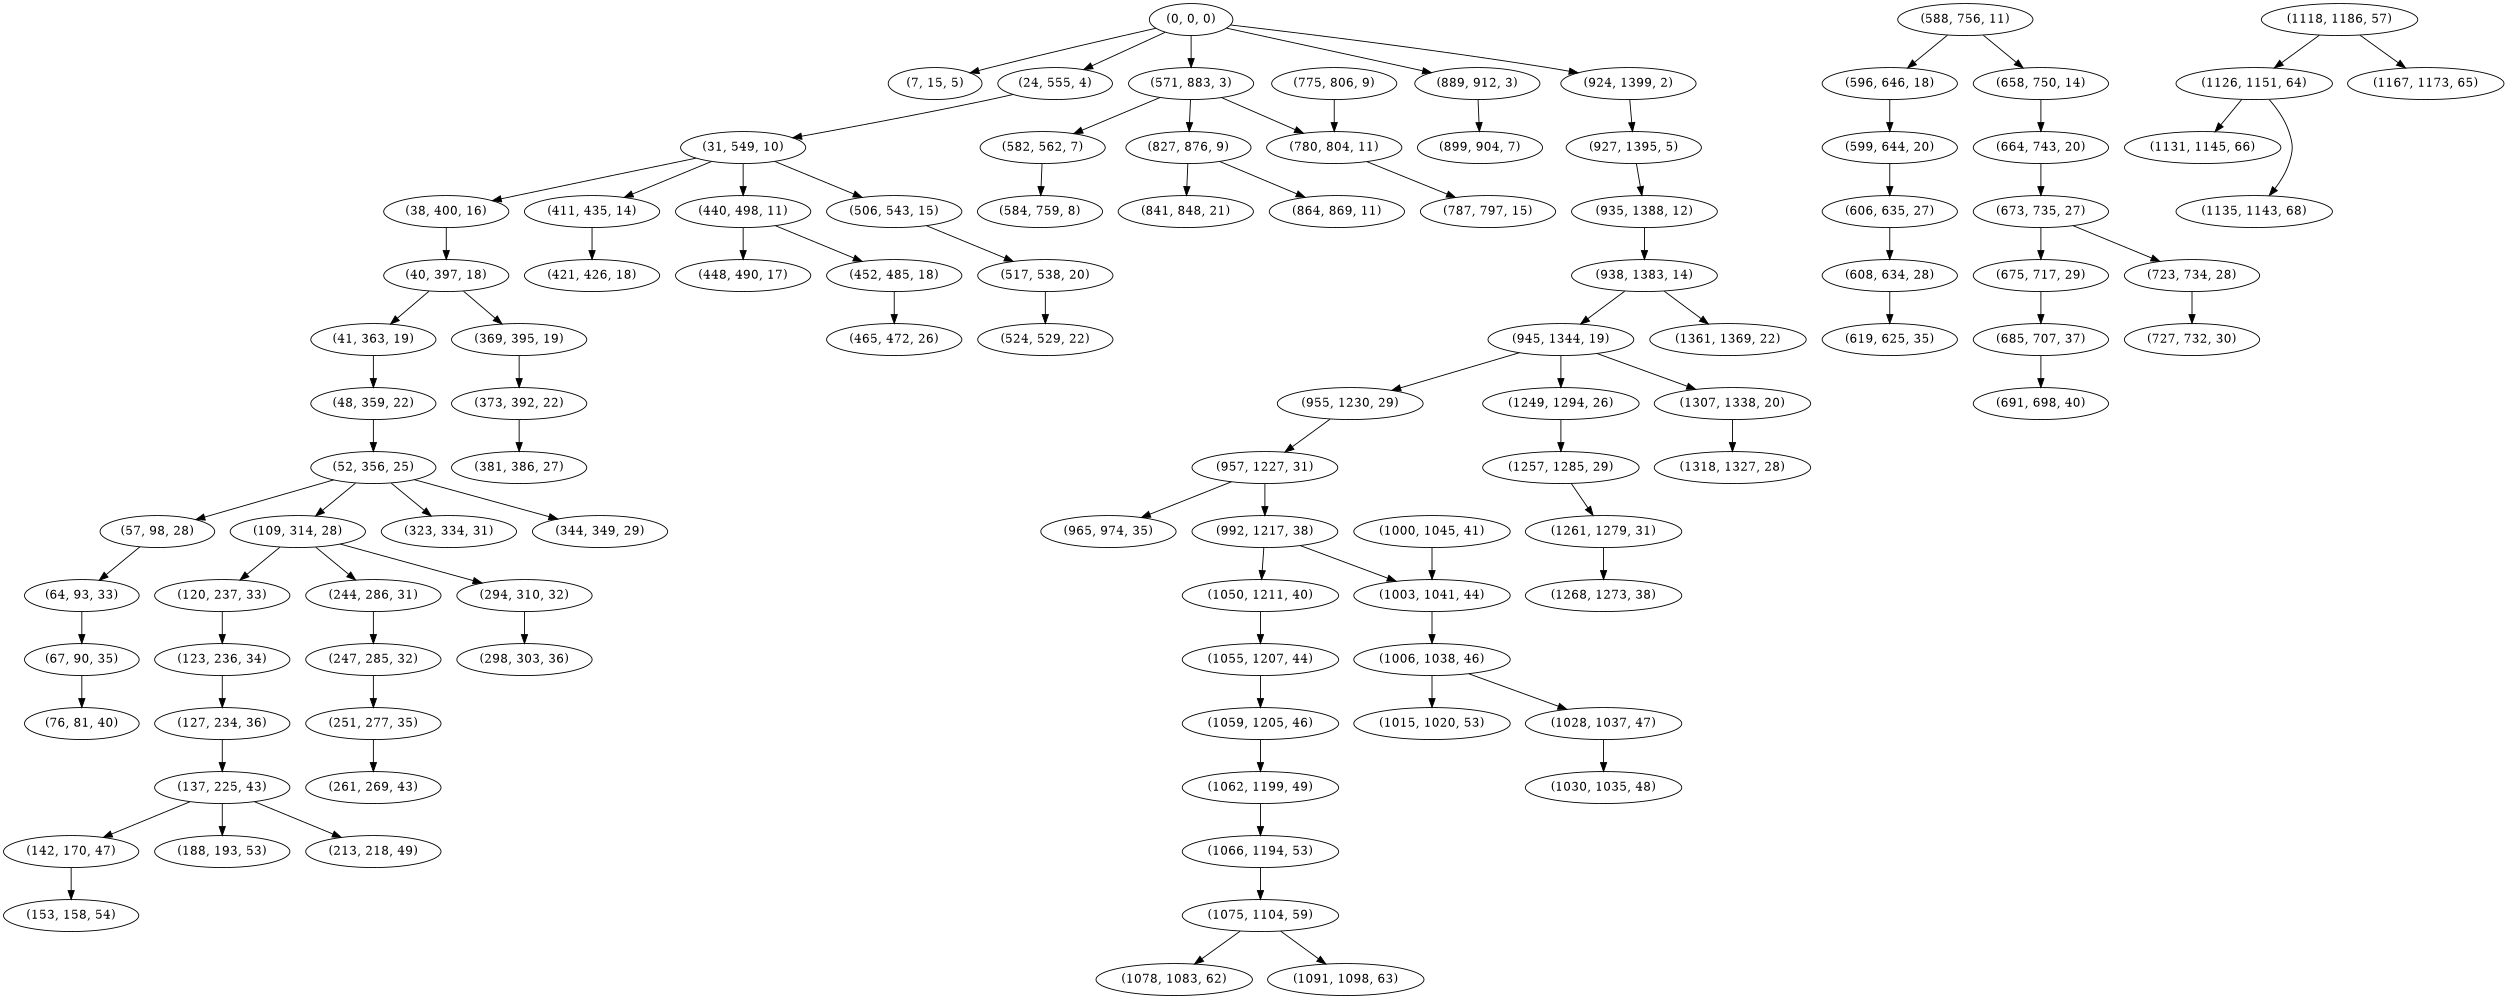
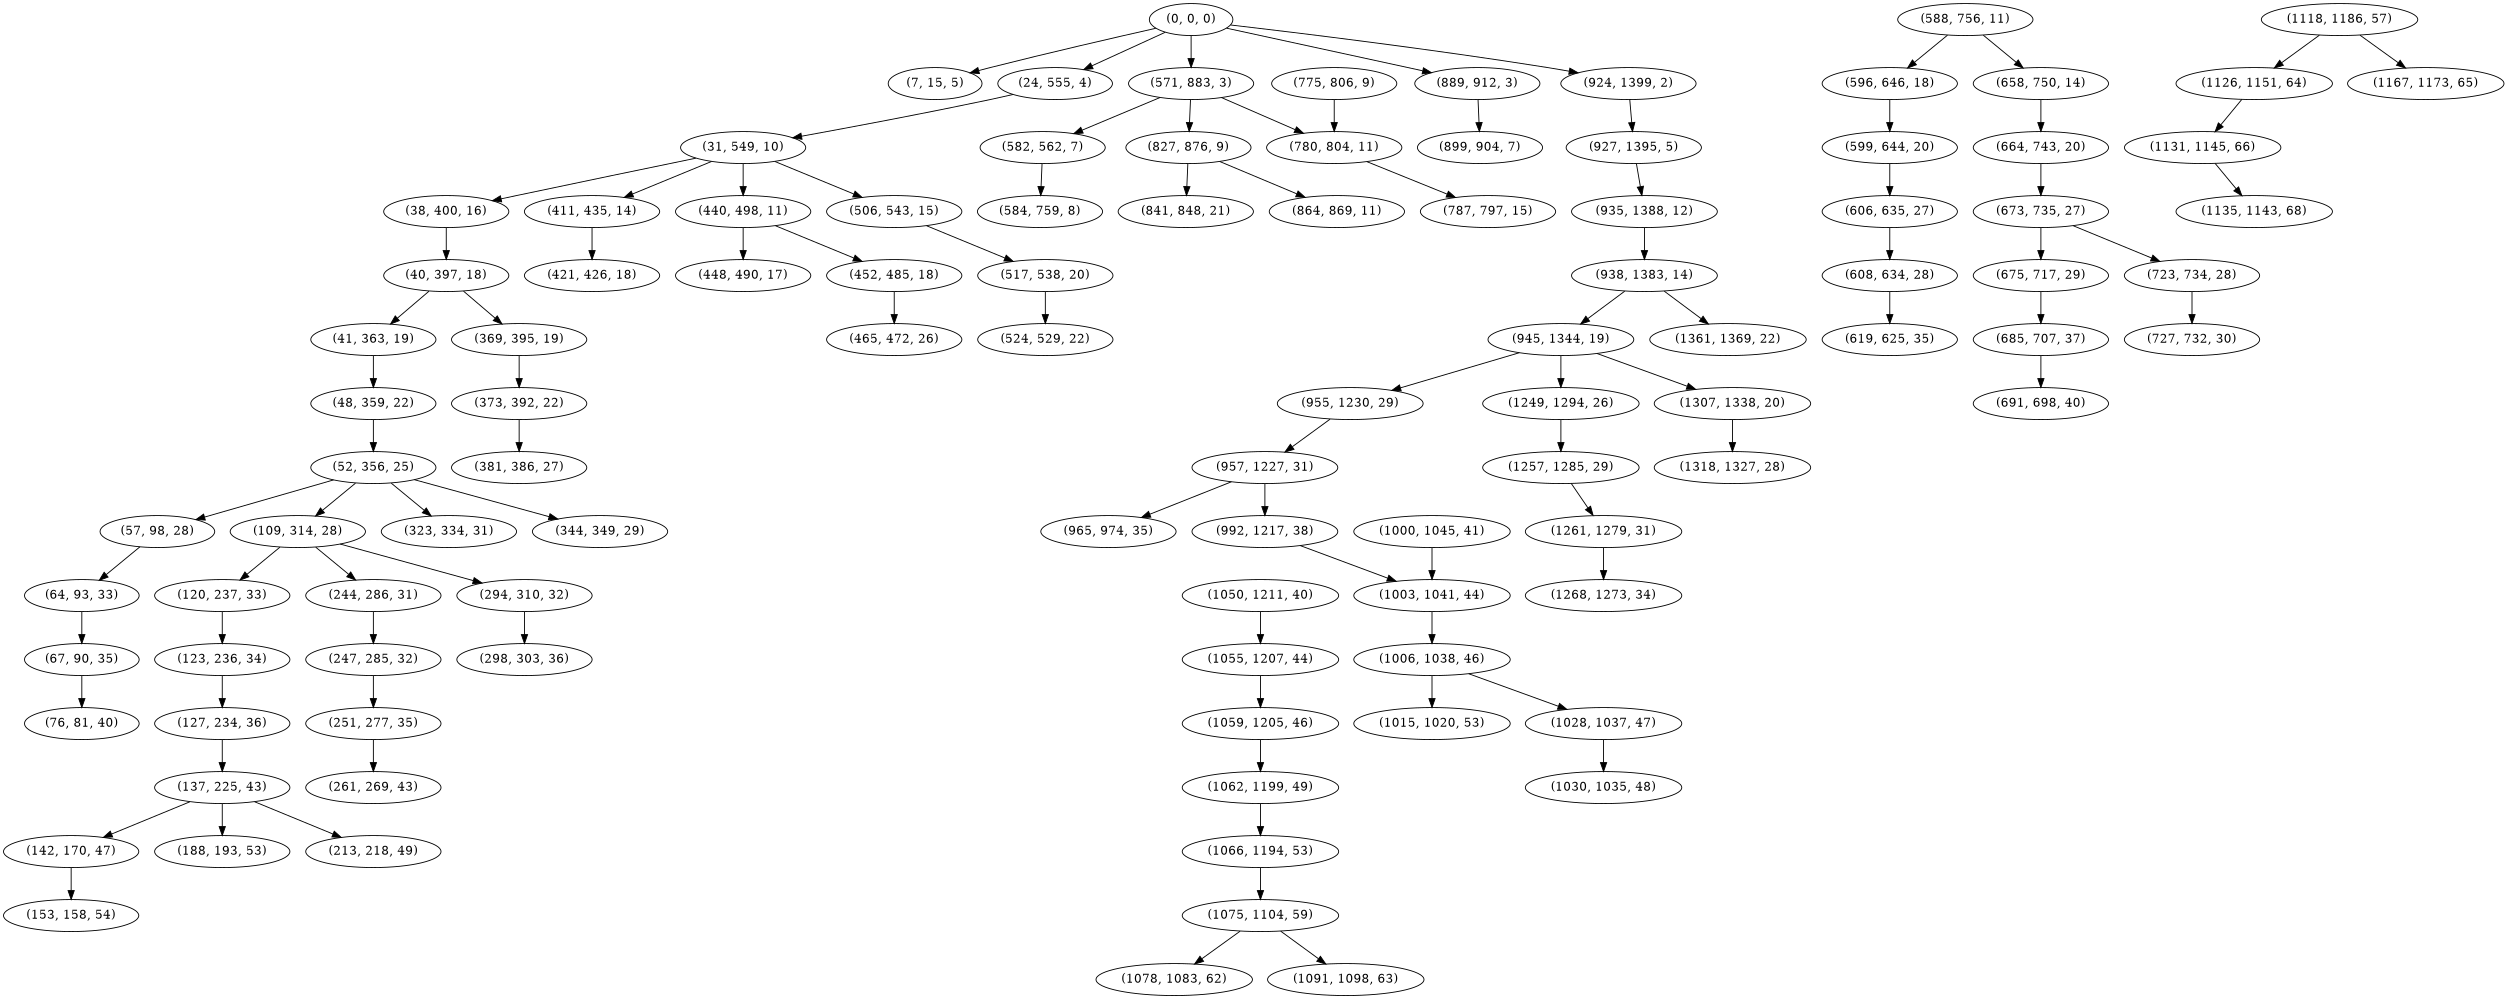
edge "(1126, 1151, 64)" -> "(1135, 1143, 68)": now "(1131, 1145, 66)" -> "(1135, 1143, 68)"
edge "(992, 1217, 38)" -> "(1050, 1211, 40)": removed
node "(1268, 1273, 38)": label "(1268, 1273, 38)" -> "(1268, 1273, 34)"
